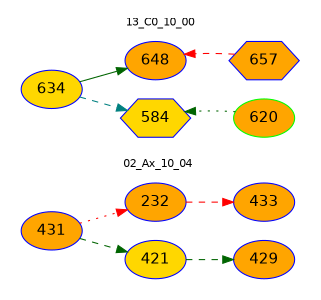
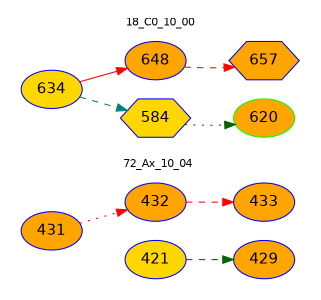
cluster "13_C0_10_00": label "13_C0_10_00" -> "18_C0_10_00"
edge "657" -> "648": reversed
edge "634" -> "648": color darkgreen -> red
edge "620" -> "584": reversed
cluster "02_Ax_10_04": label "02_Ax_10_04" -> "72_Ax_10_04"
node "232": label "232" -> "432"
edge "431" -> "421": removed
